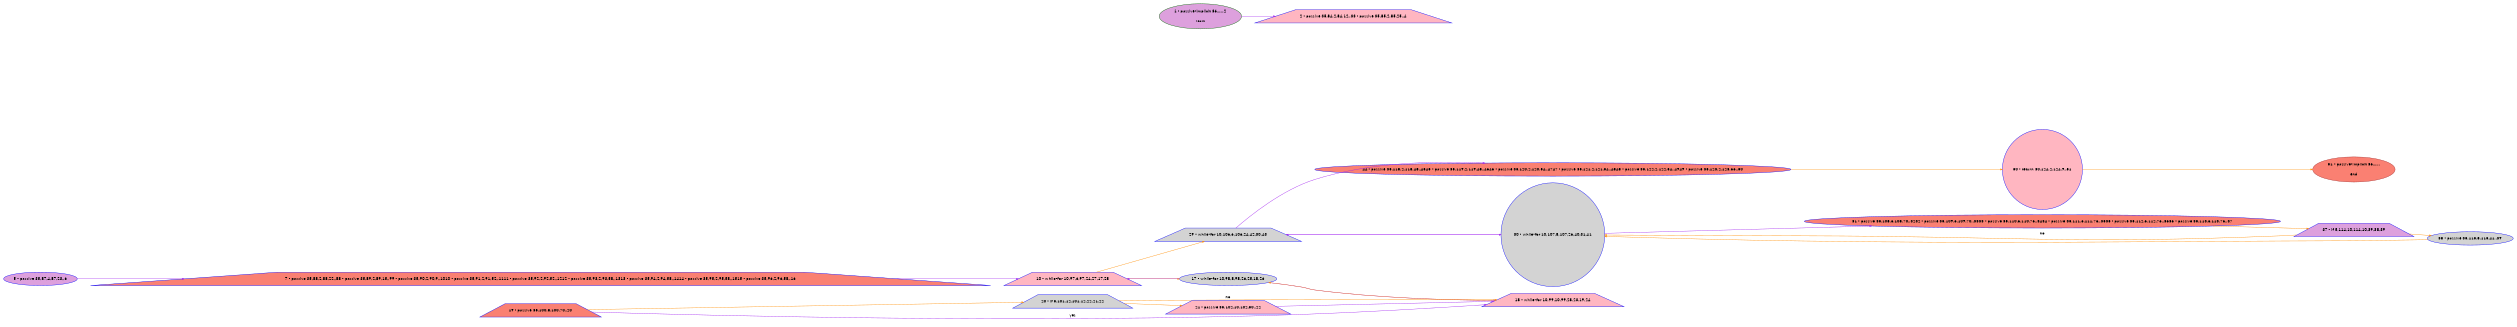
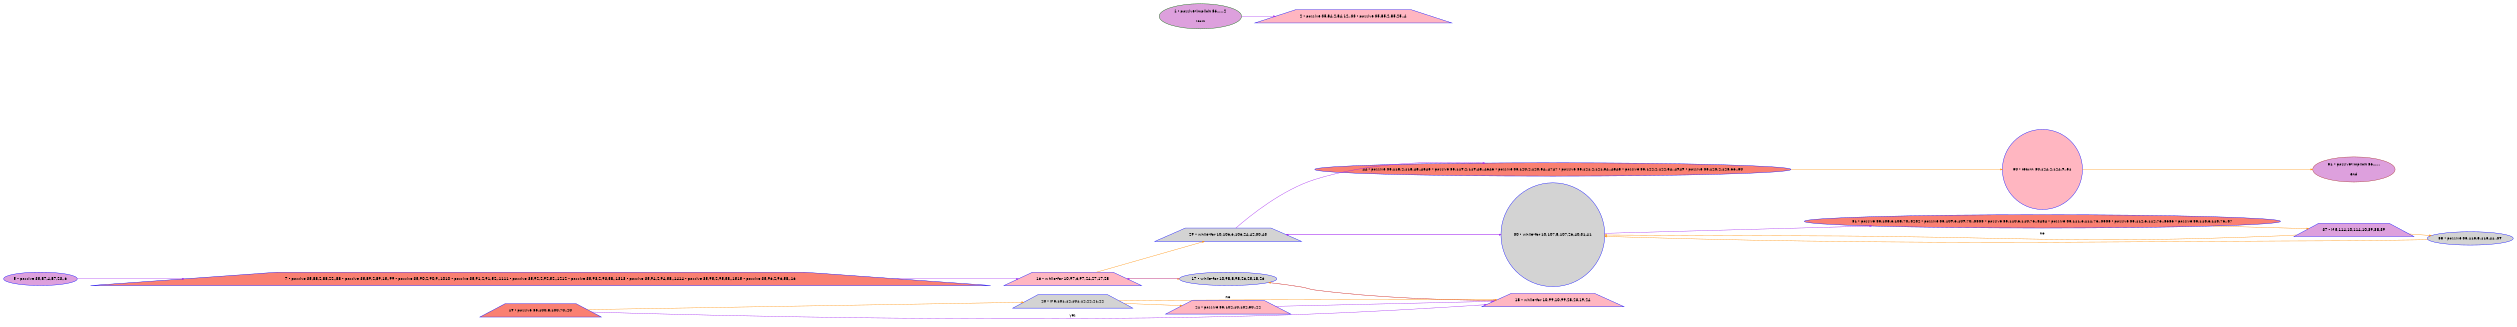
node "51 - passive-implicit 36,,,,,, end": fillcolor salmon -> plum
node "10 - while-for 10,97,6,97,24,27,17,28": label "10 - while-for 10,97,6,97,24,27,17,28" -> "16 - while-for 10,97,6,97,24,27,17,28"
